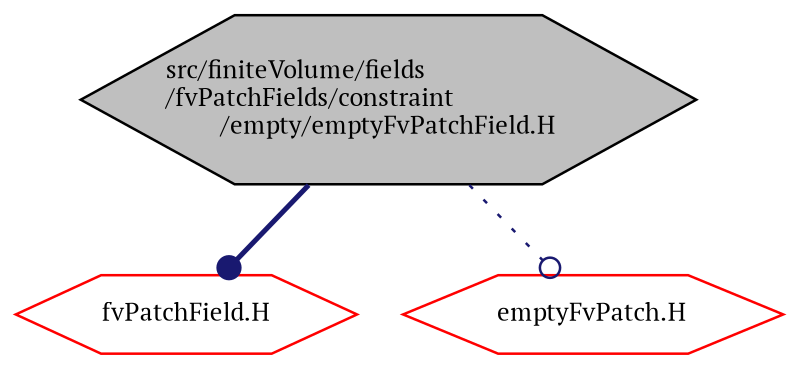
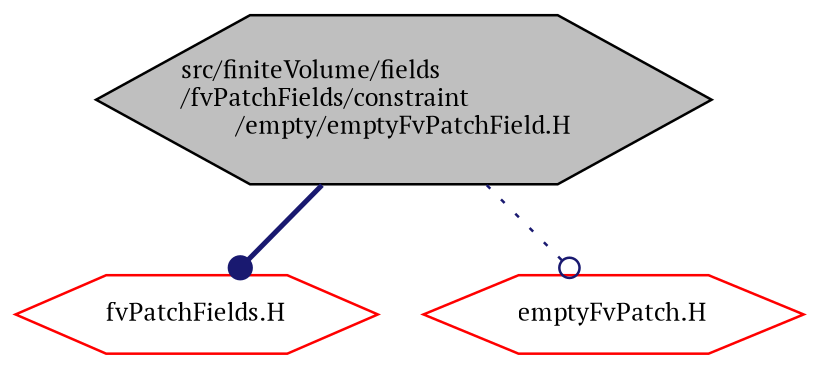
node "fvPatchField.H": label "fvPatchField.H" -> "fvPatchFields.H"
